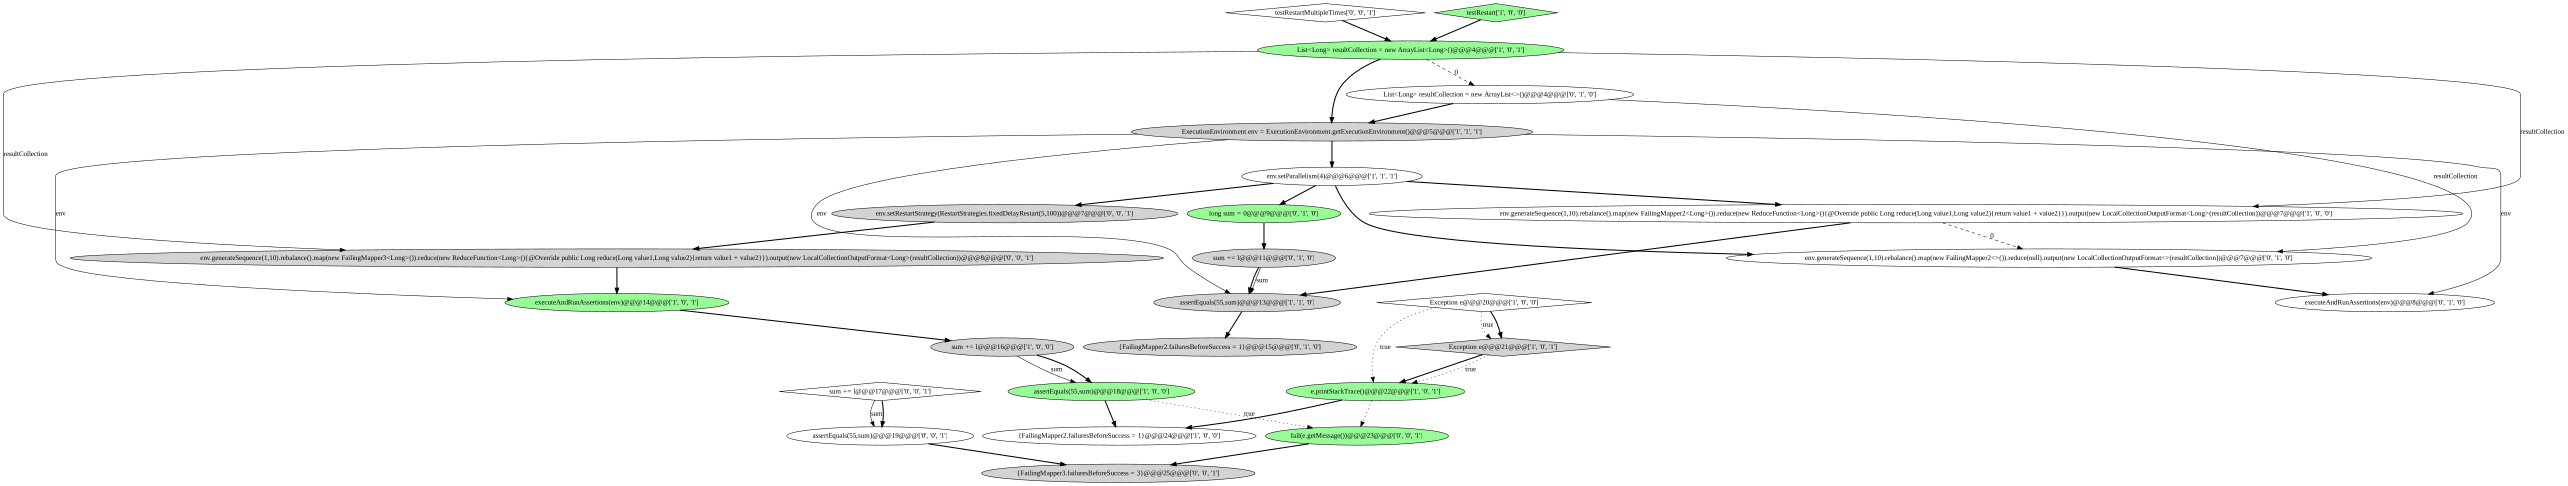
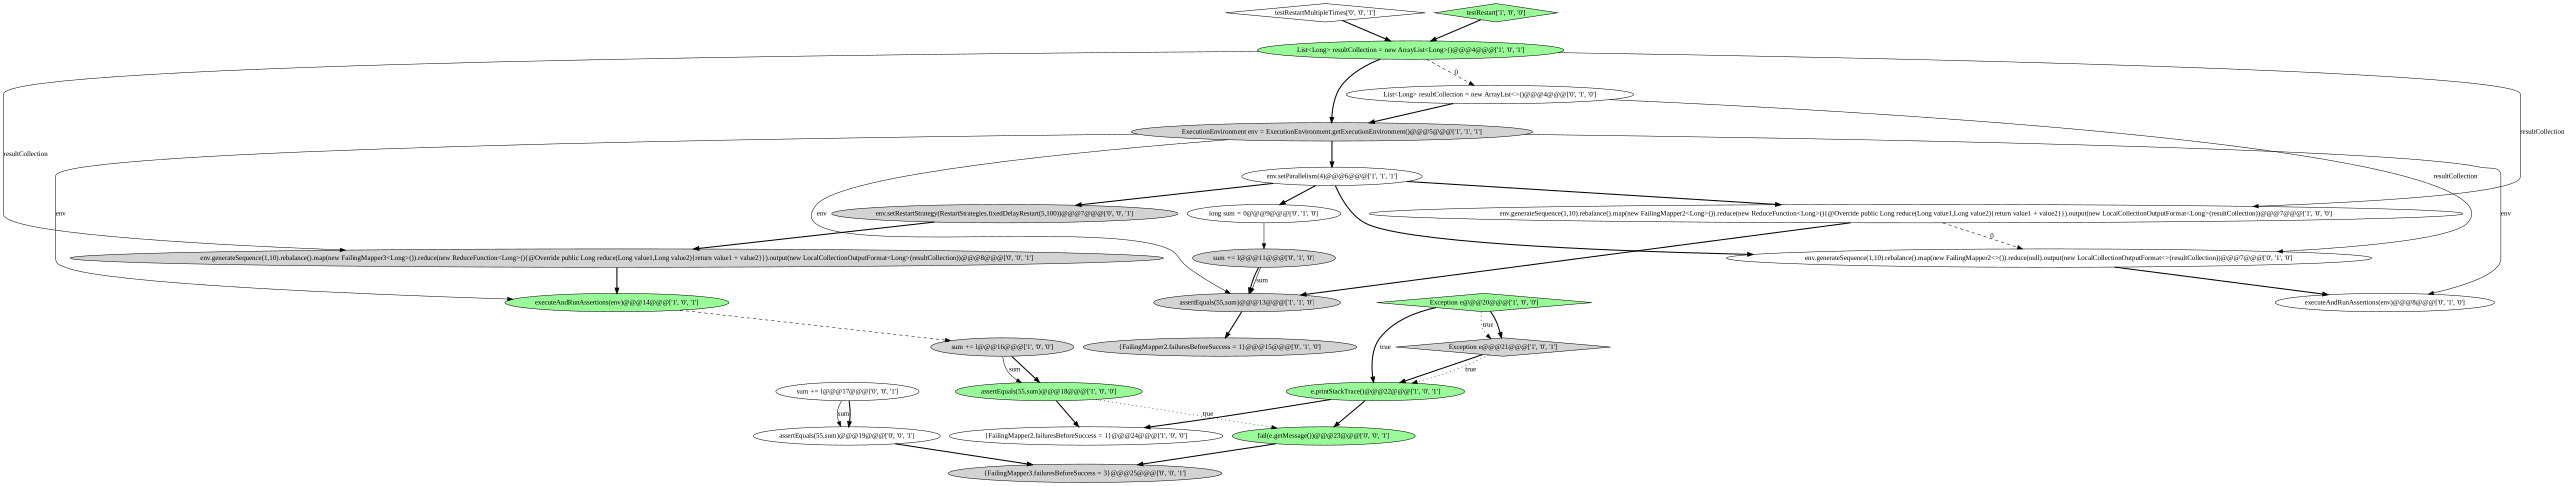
node "long sum = 0@@@9@@@['0', '1', '0']": fillcolor palegreen -> white
edge "long sum = 0@@@9@@@['0', '1', '0']" -> "sum += l@@@11@@@['0', '1', '0']": style bold -> solid
node "Exception e@@@20@@@['1', '0', '0']": fillcolor white -> palegreen
edge "executeAndRunAssertions(env)@@@14@@@['1', '0', '1']" -> "sum += l@@@16@@@['1', '0', '0']": style bold -> dashed
edge "Exception e@@@20@@@['1', '0', '0']" -> "e.printStackTrace()@@@22@@@['1', '0', '1']": style dotted -> bold
node "sum += l@@@17@@@['0', '0', '1']": shape diamond -> ellipse
edge "e.printStackTrace()@@@22@@@['1', '0', '1']" -> "fail(e.getMessage())@@@23@@@['0', '0', '1']": style dotted -> bold
